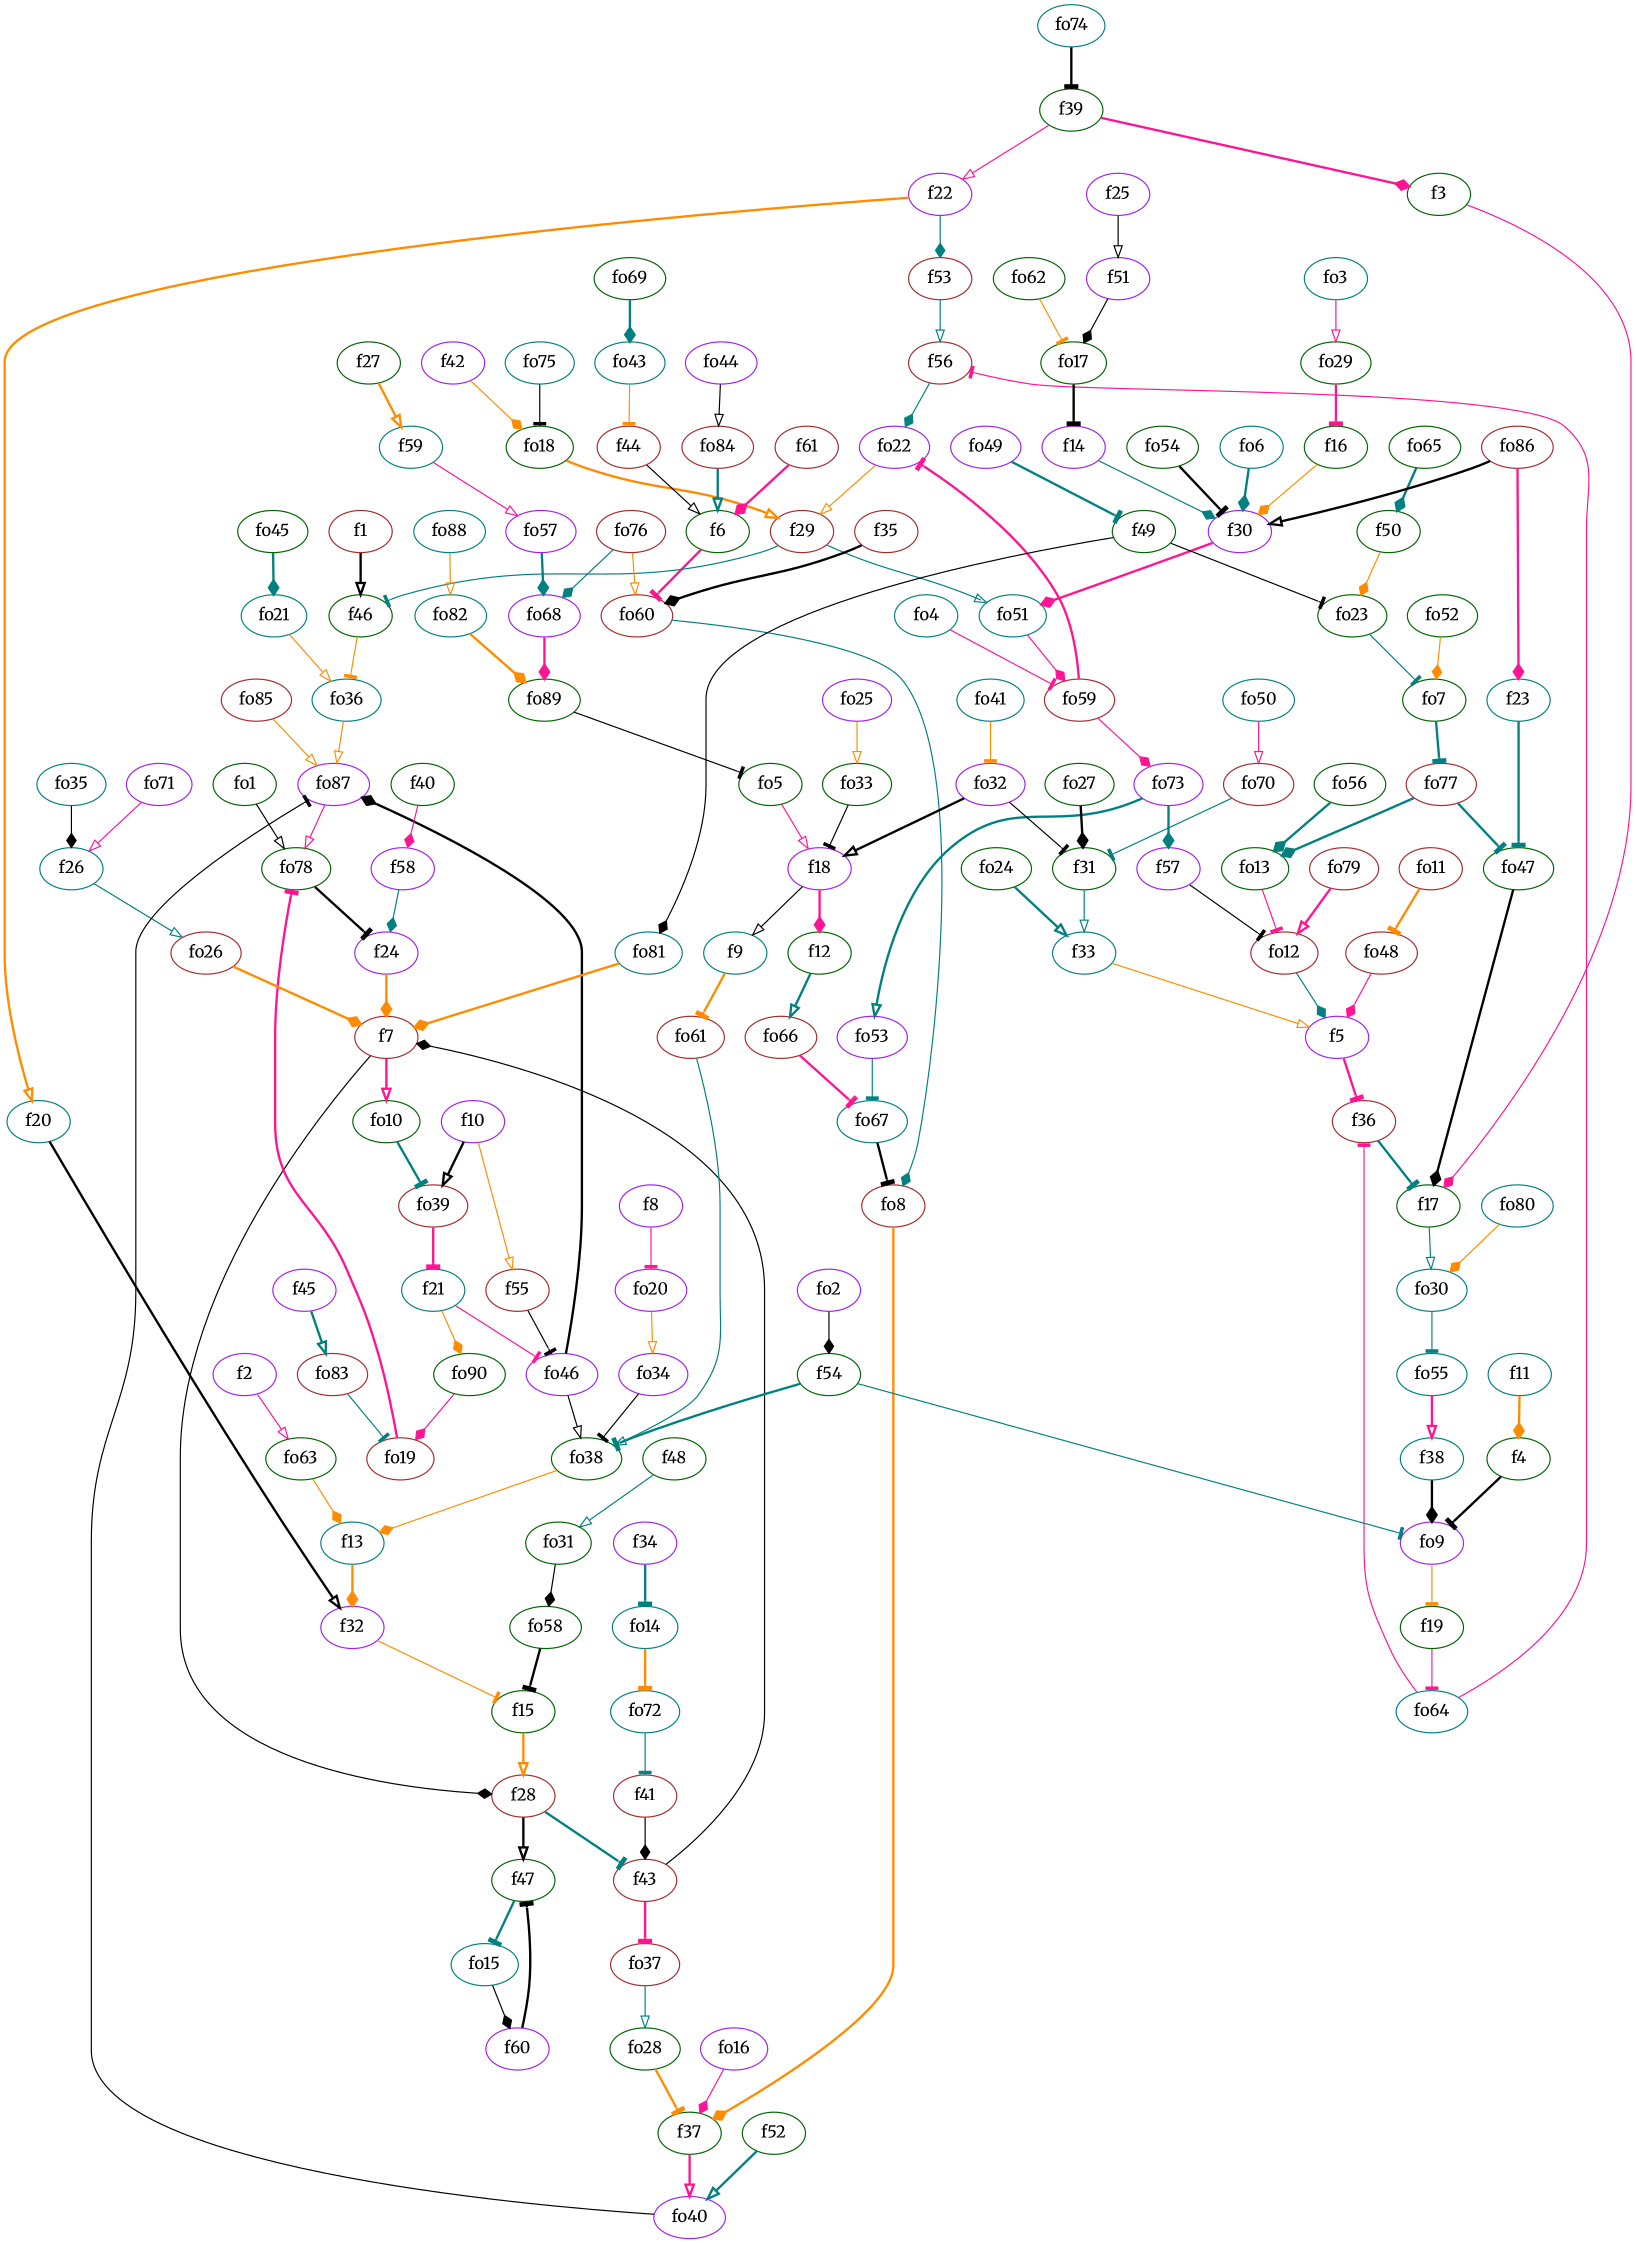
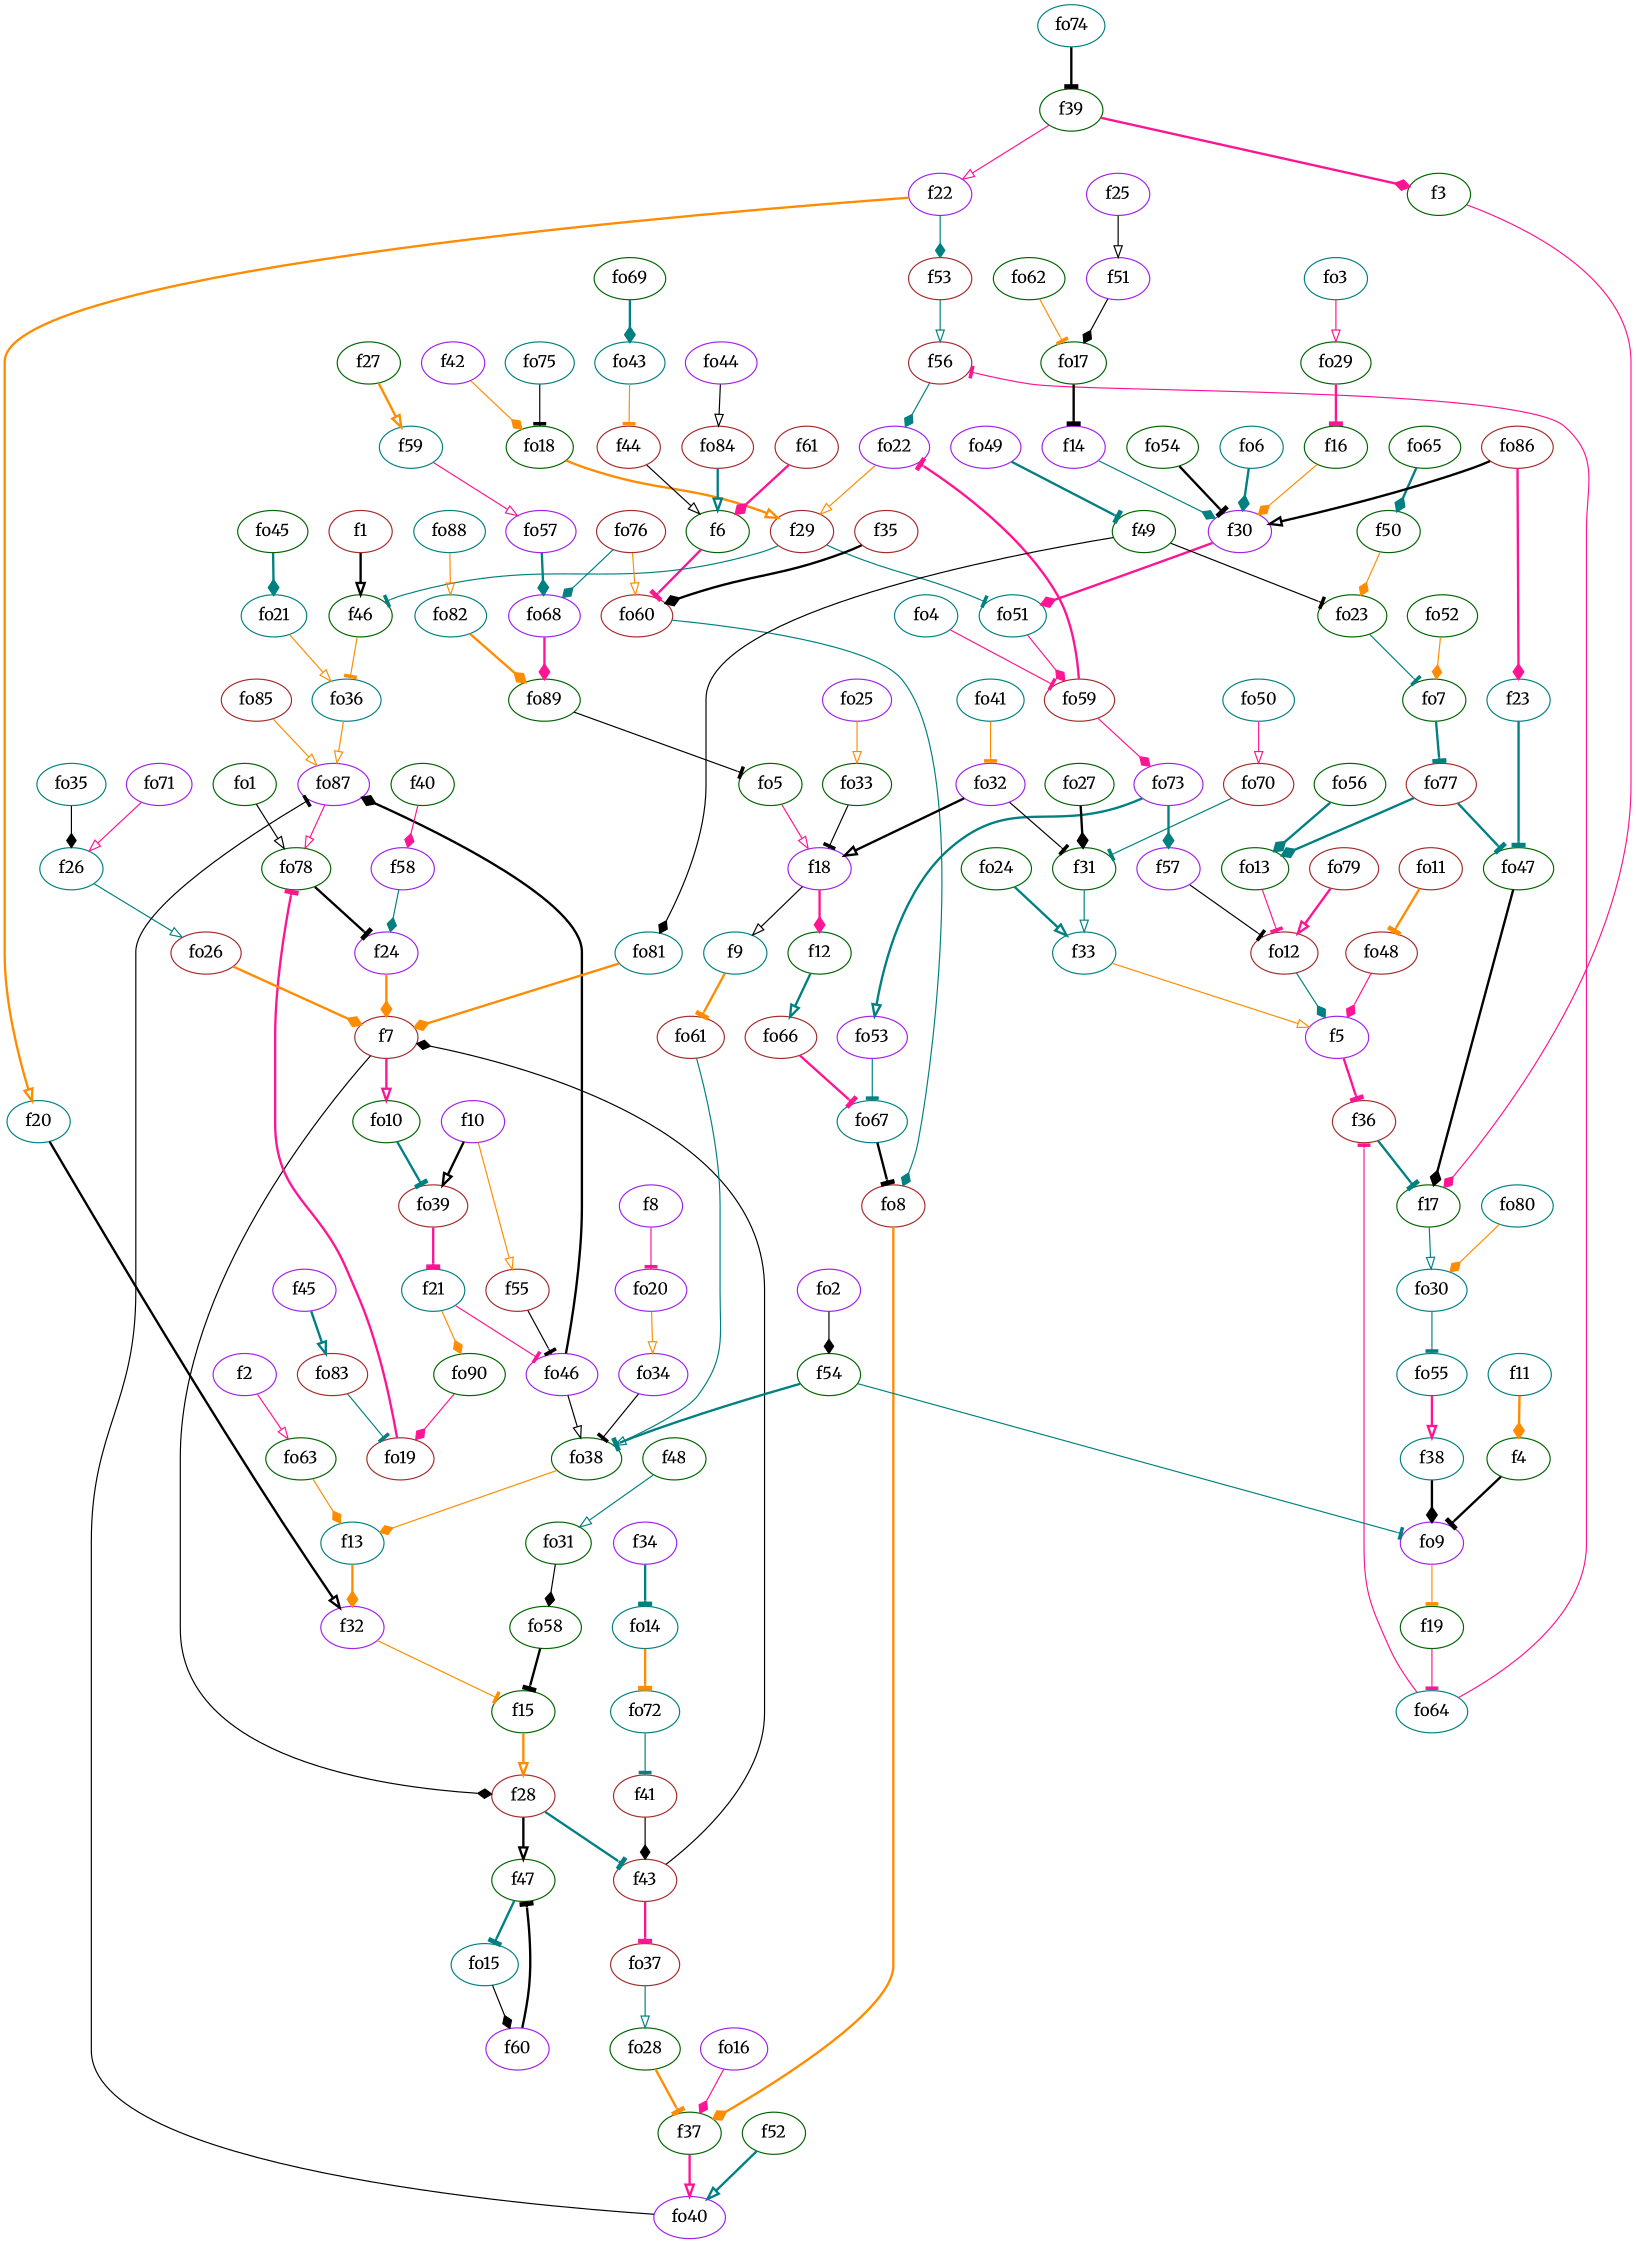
edge "f29" -> "fo51": arrowhead onormal -> tee
